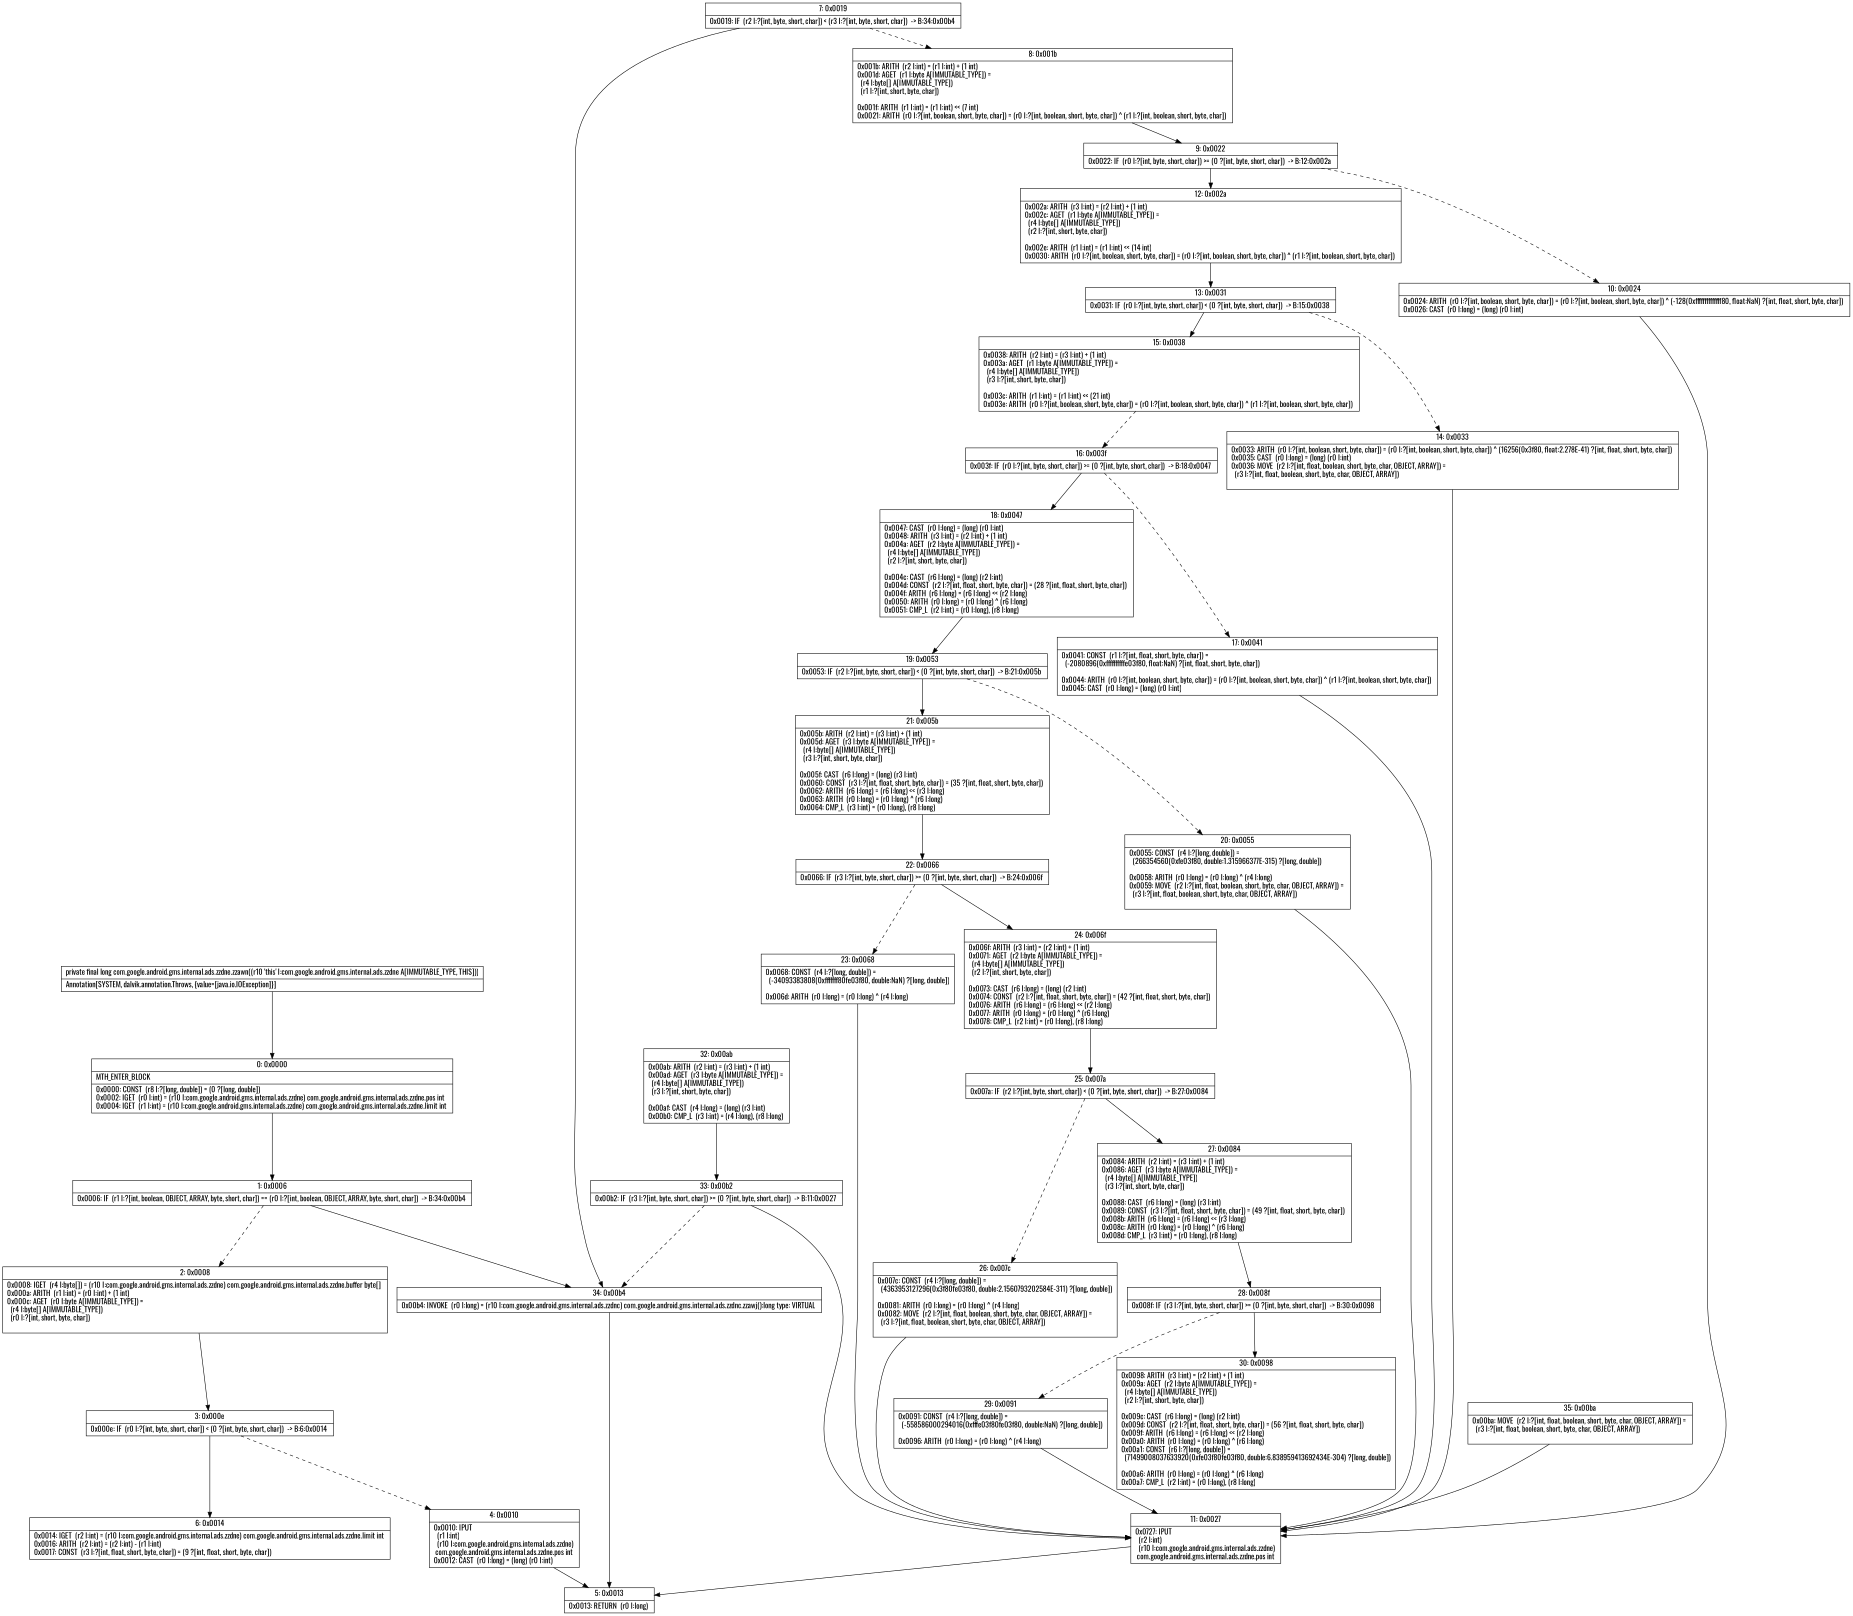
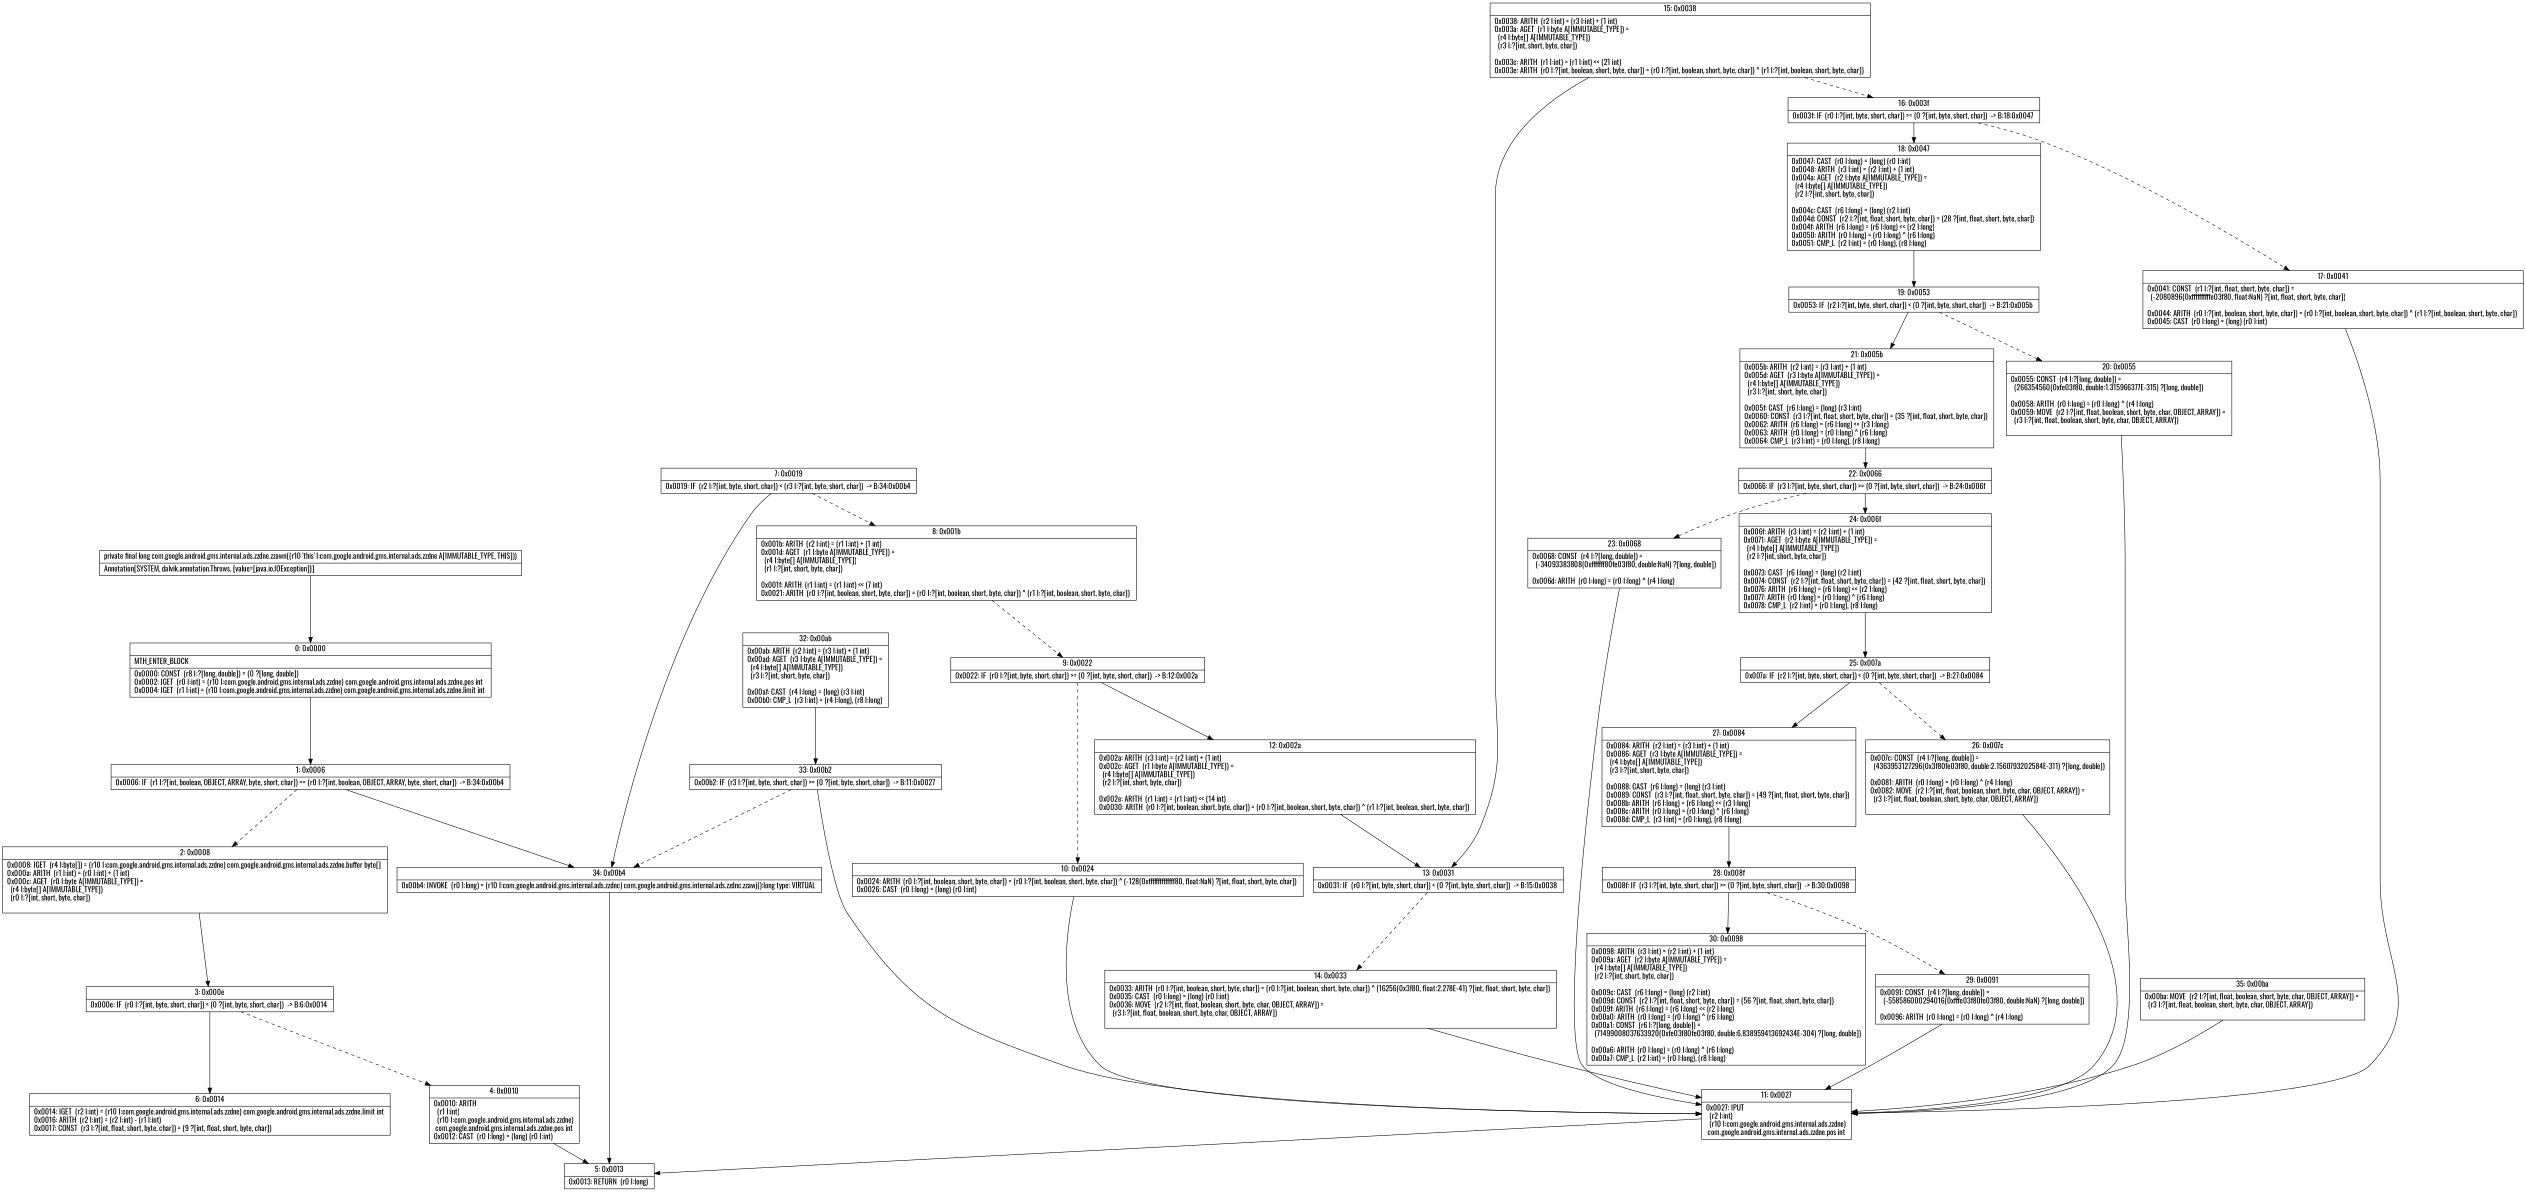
edge "8: 0x001b" -> "9: 0x0022": style solid -> dashed
edge "13: 0x0031" -> "15: 0x0038": reversed
node "4: 0x0010": text "0x0010: IPUT" -> "0x0010: ARITH"
node "11: 0x0027": text "0x0727: IPUT" -> "0x0027: IPUT"
